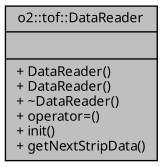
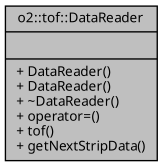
node "o2::tof::DataReader": text "+ init()" -> "+ tof()"
